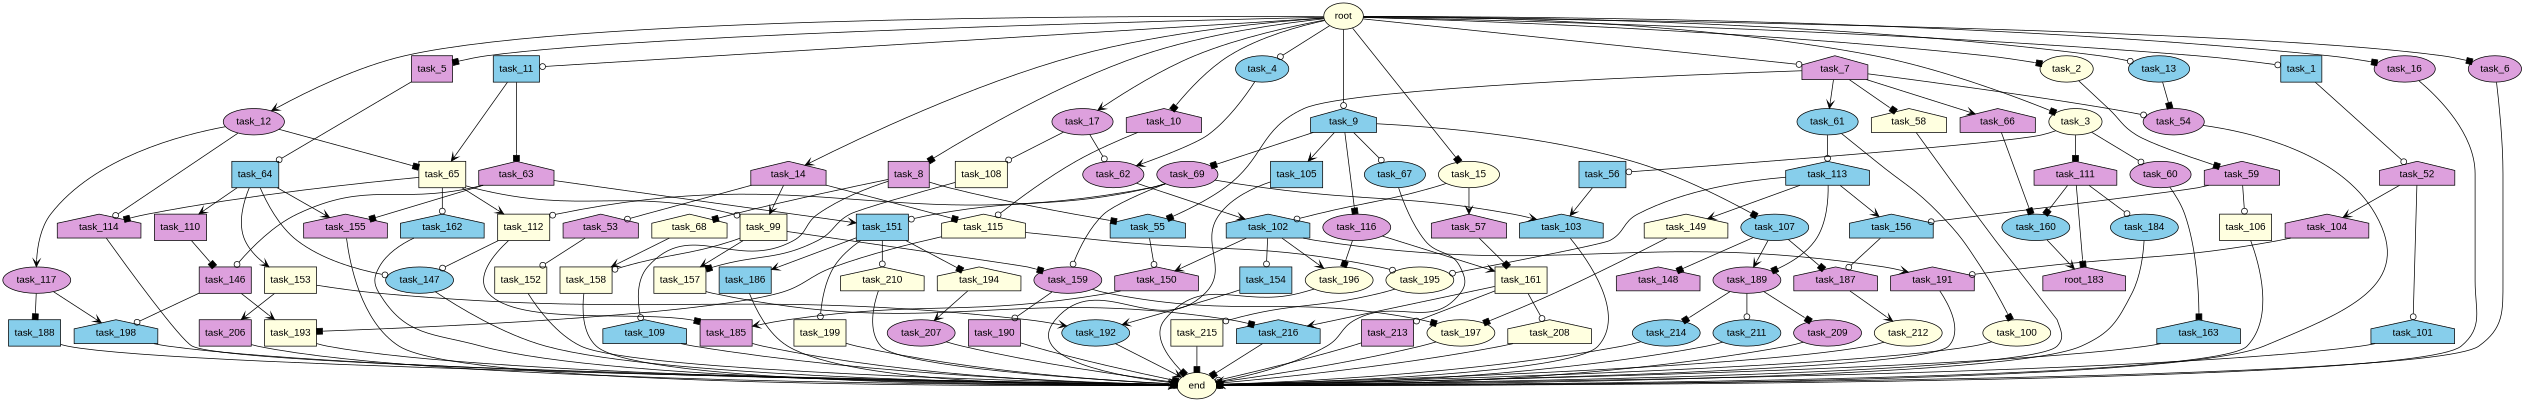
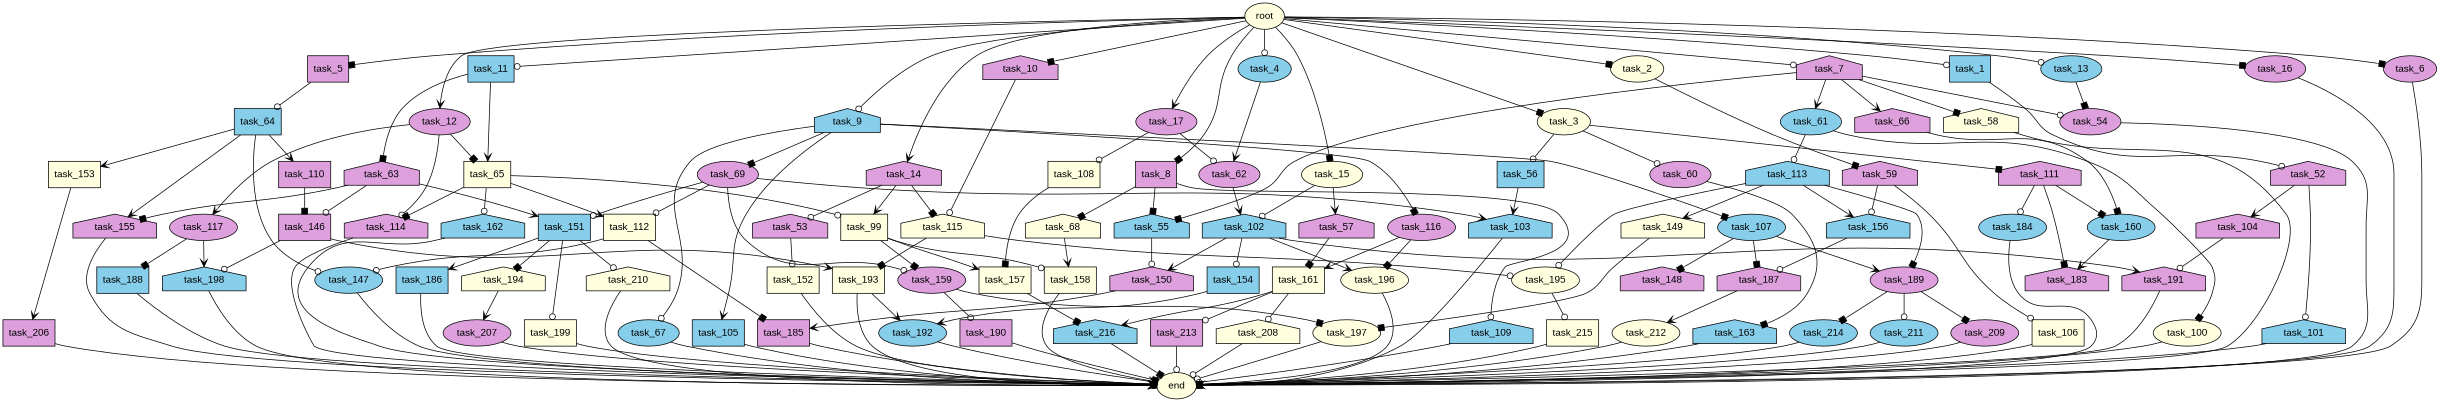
node "root_183": label "root_183" -> "task_183"
edge "task_153" -> "task_192": now "task_193" -> "task_192"
